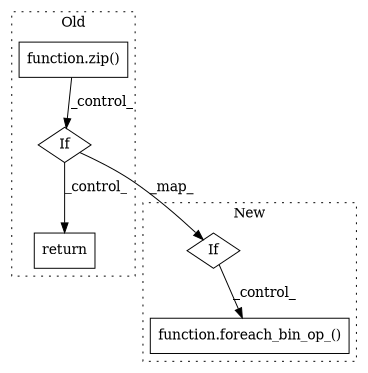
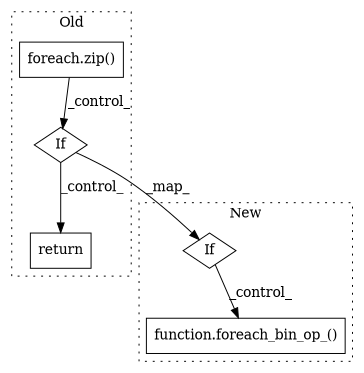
node "function.zip()": label "function.zip()" -> "foreach.zip()"
